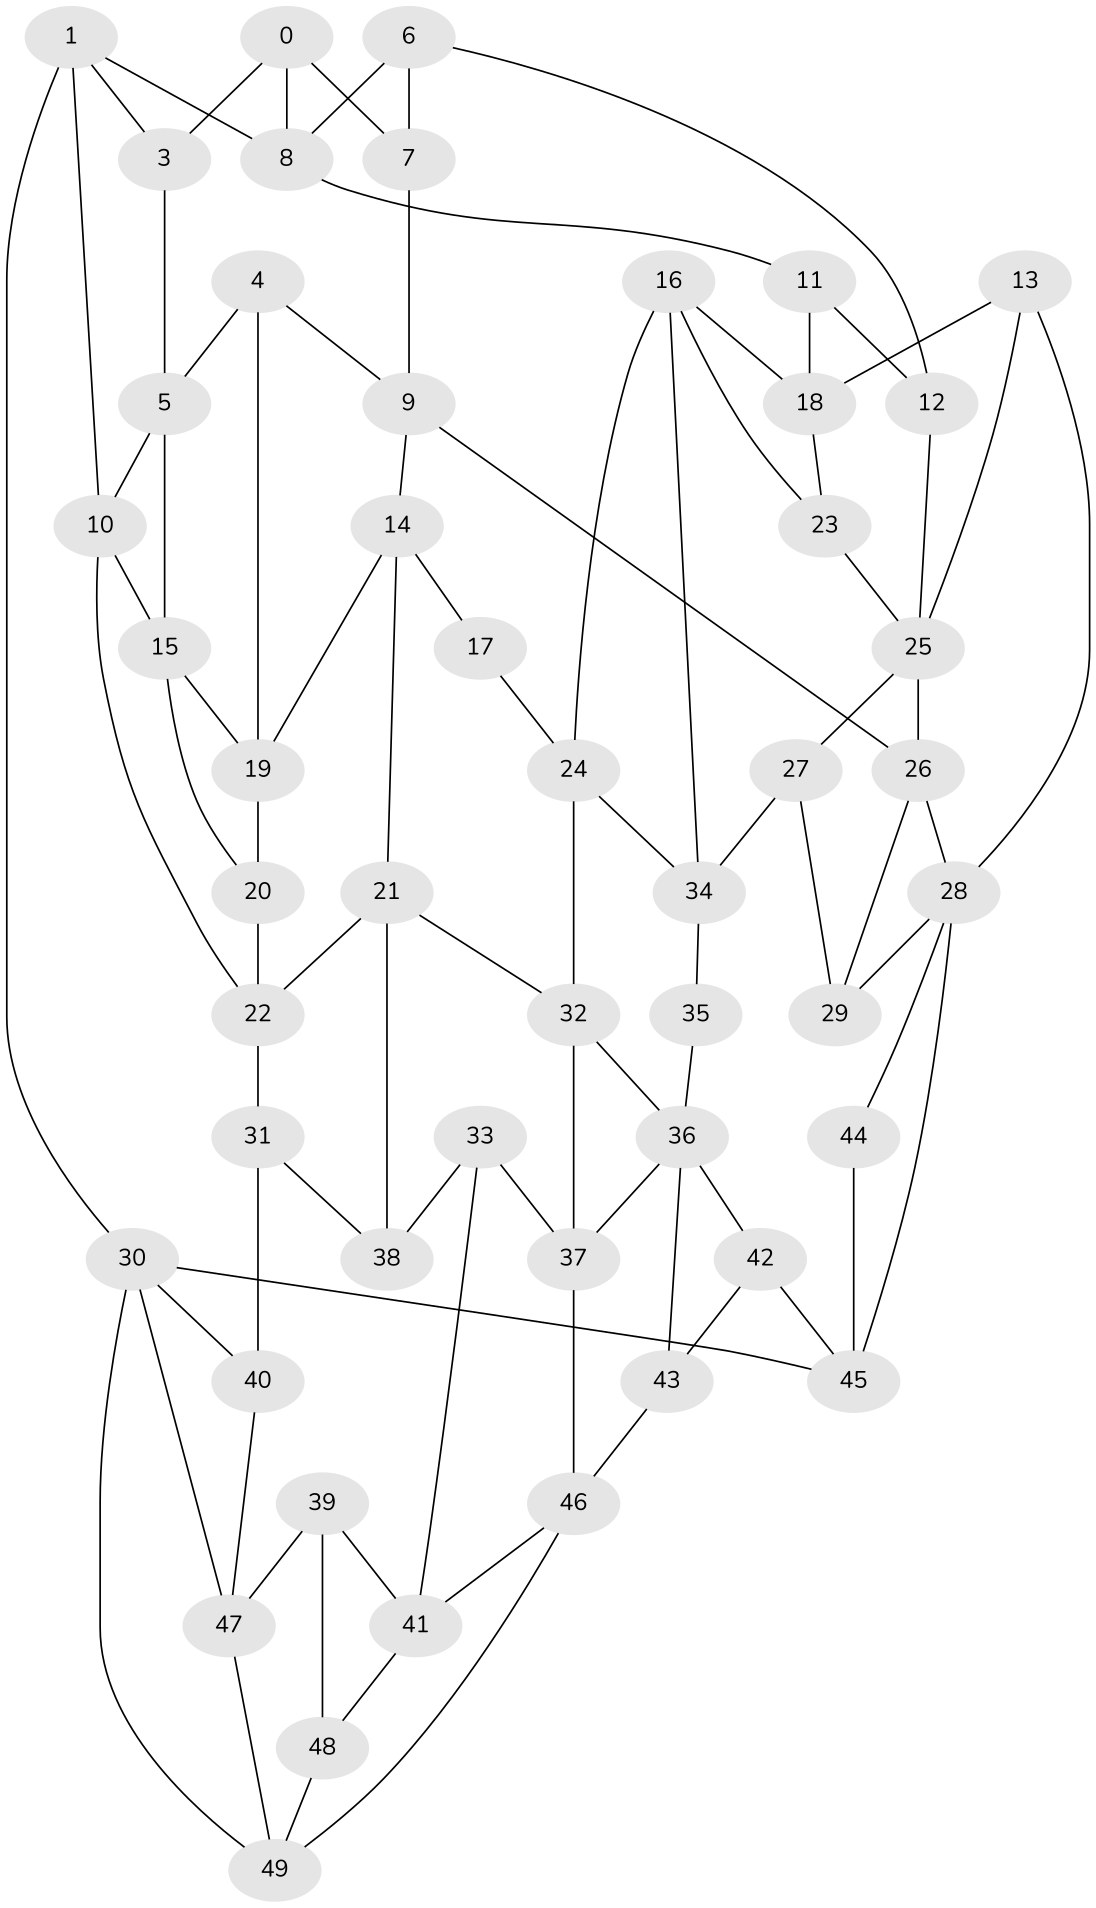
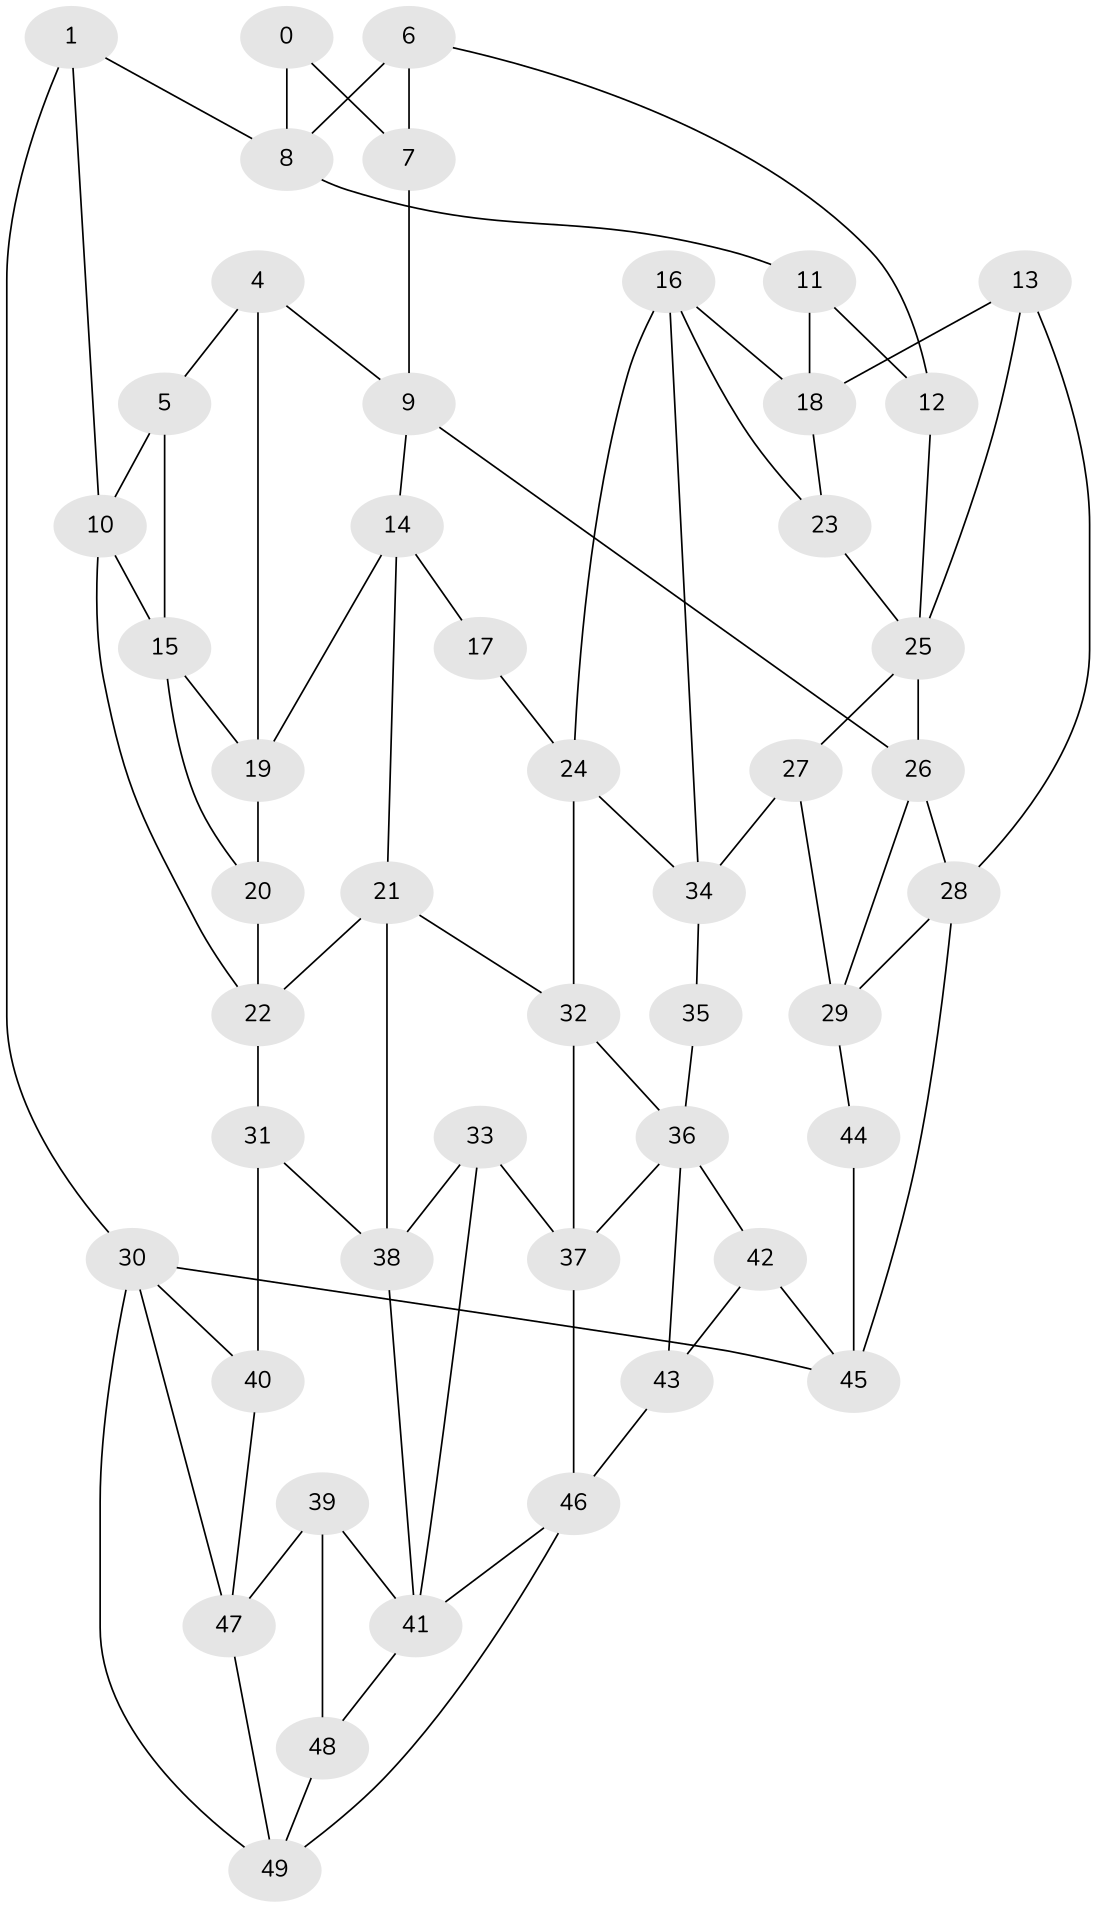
node "3": removed
edge "28" -- "44": now "29" -- "44"
edge "38" -- "41": added
